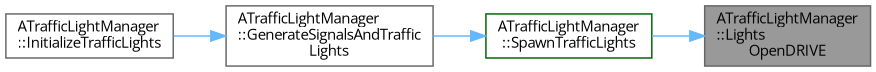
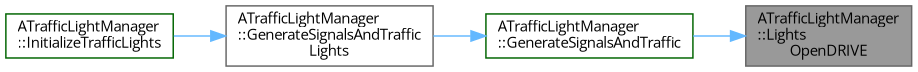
node "ATrafficLightManager ::InitializeTrafficLights": color gray40 -> darkgreen
node "ATrafficLightManager ::SpawnTrafficLights": label "ATrafficLightManager ::SpawnTrafficLights" -> "ATrafficLightManager ::GenerateSignalsAndTraffic"
